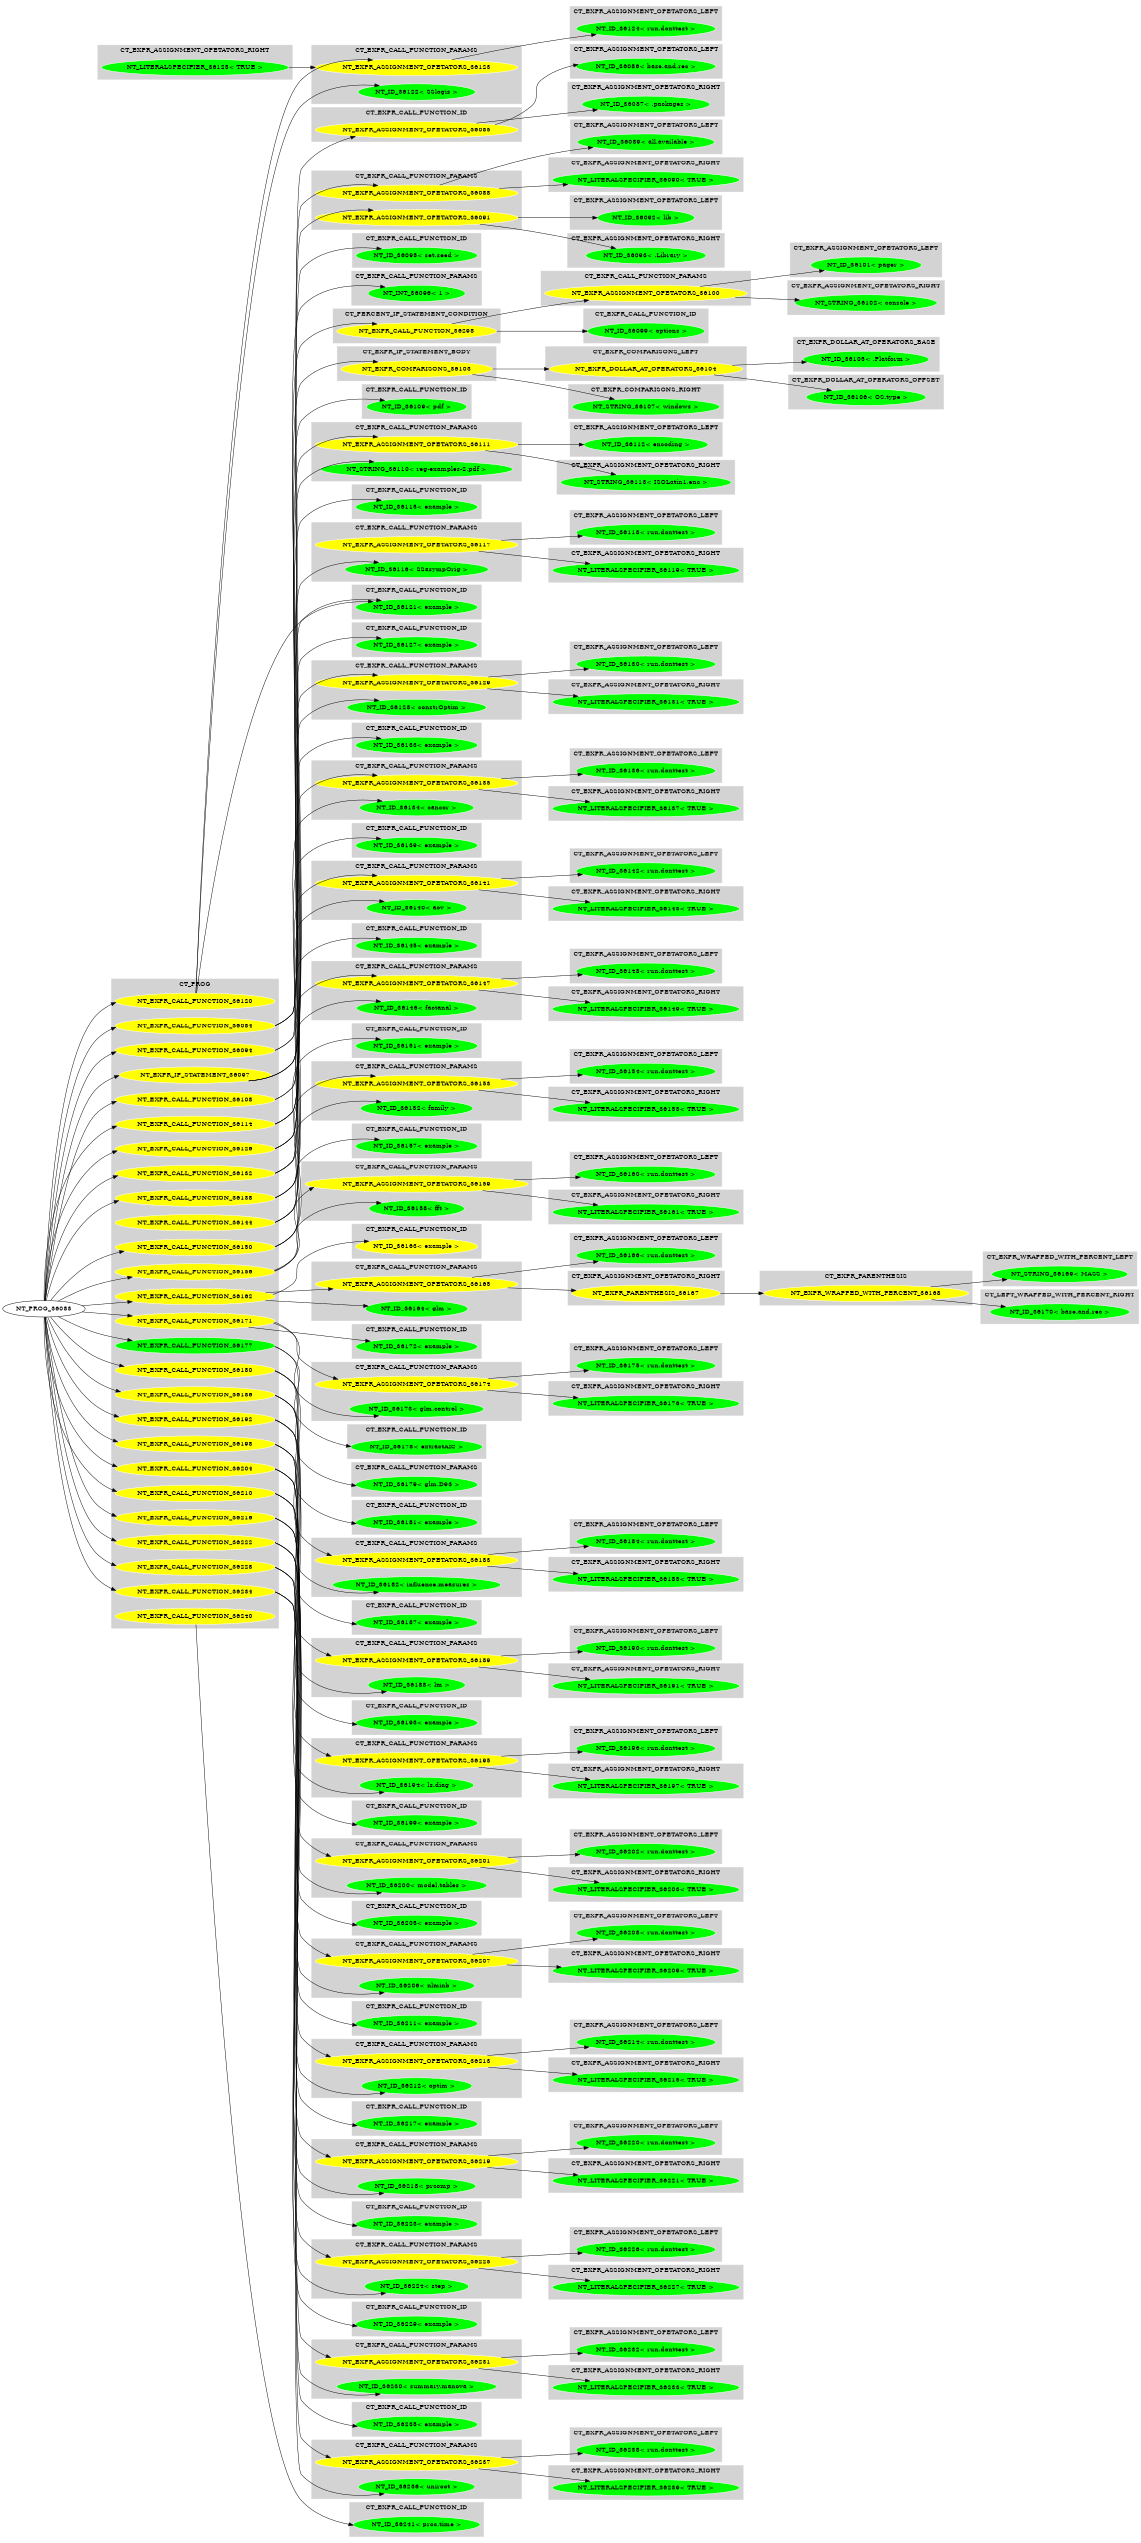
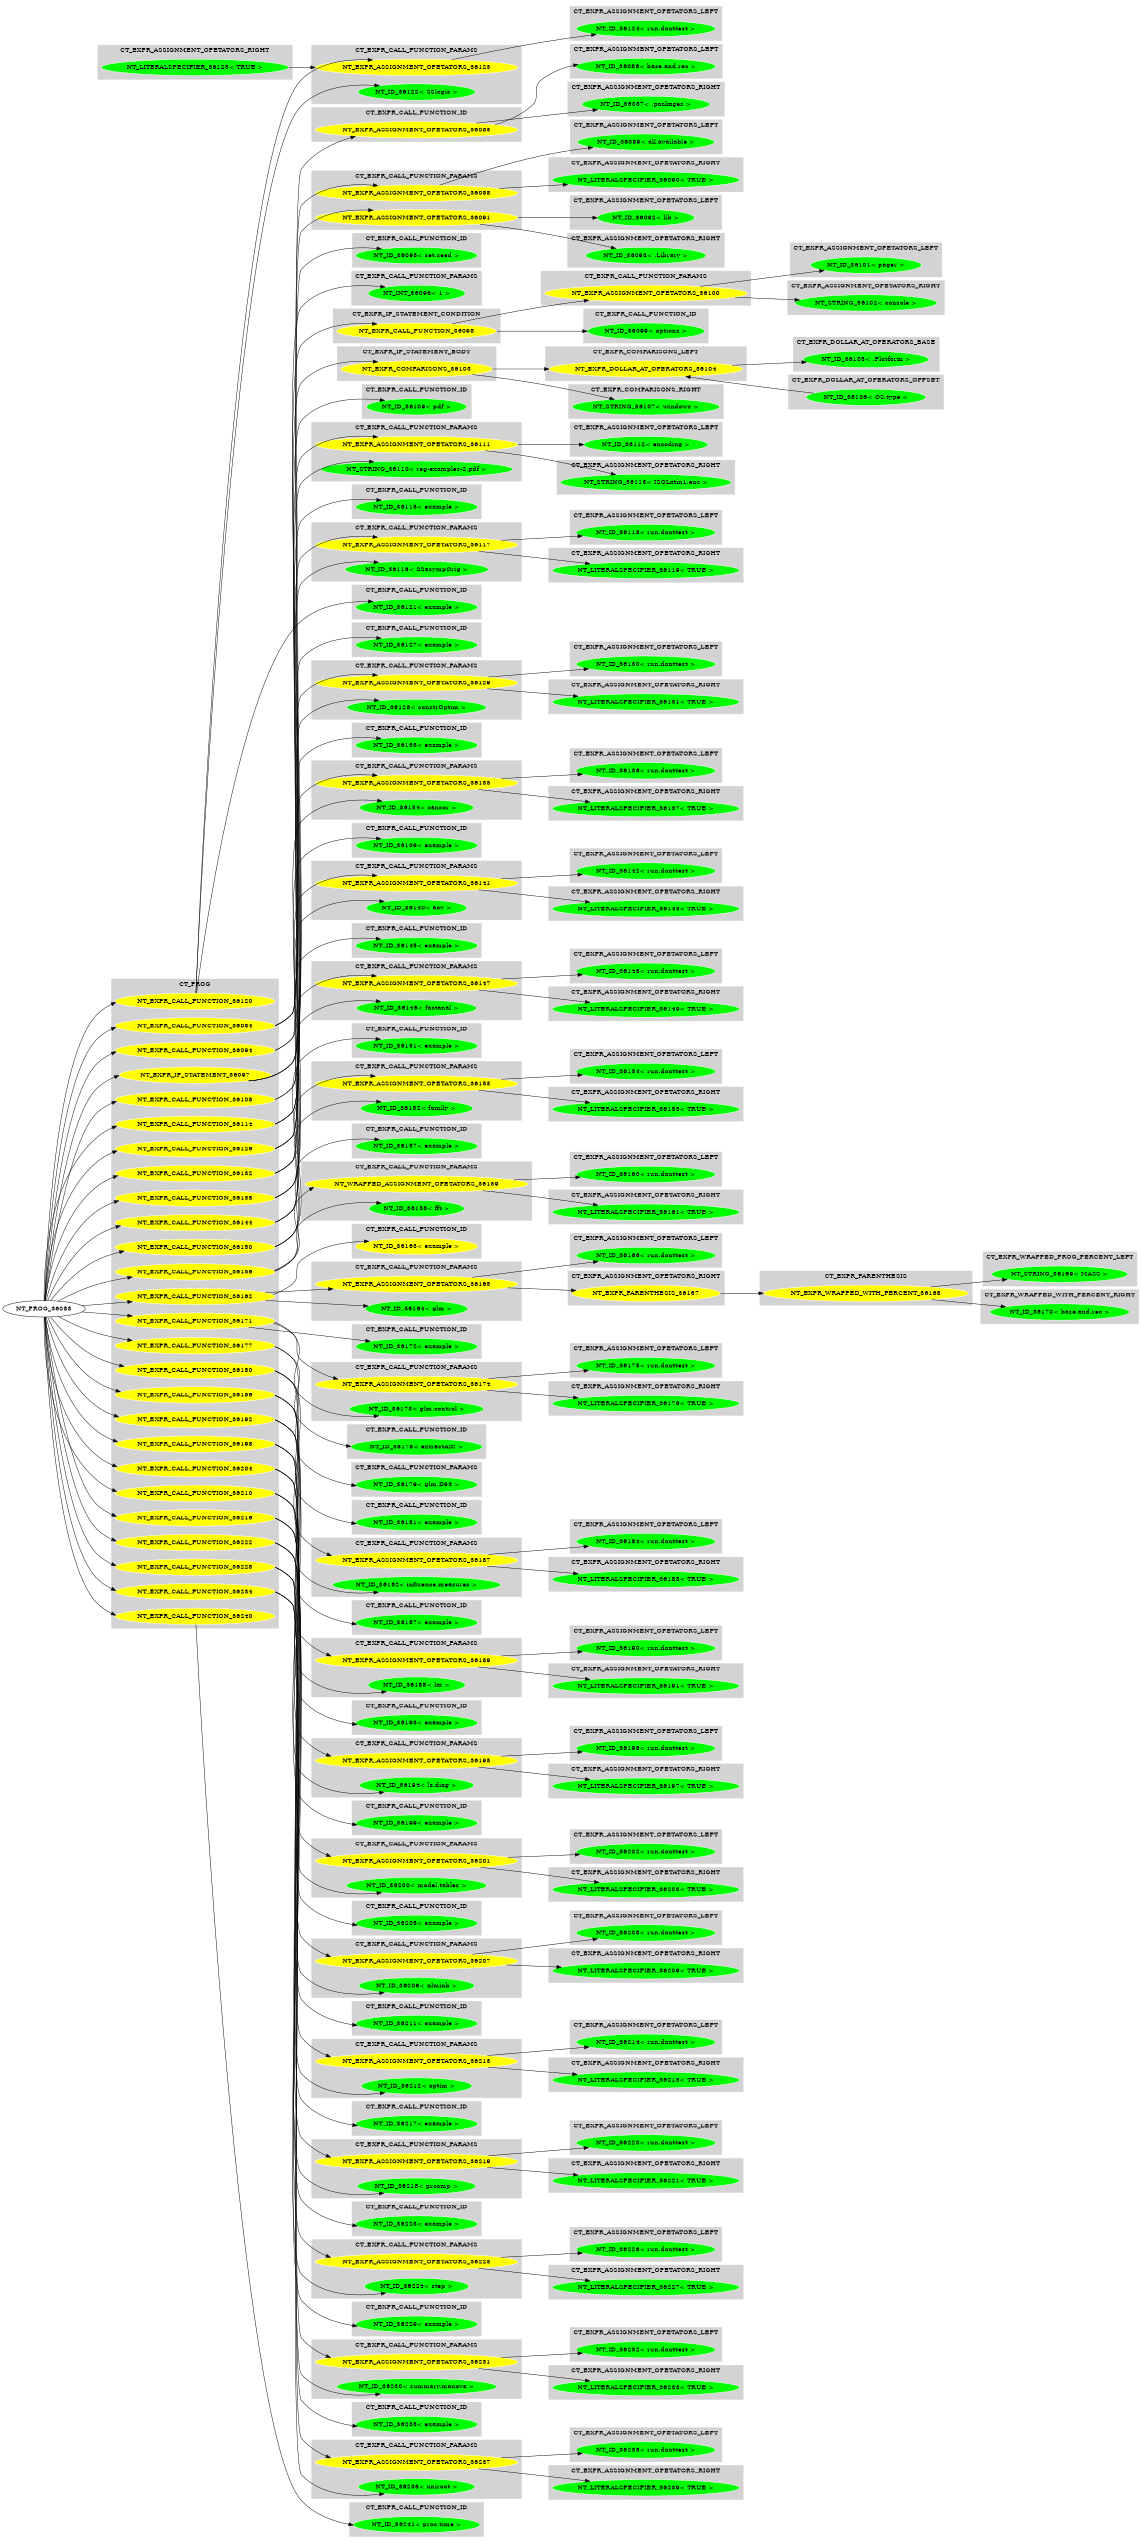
cluster "CT_PERCENT_IF_STATEMENT_CONDITION": label "CT_PERCENT_IF_STATEMENT_CONDITION" -> "CT_EXPR_IF_STATEMENT_CONDITION"
node "NT_EXPR_CALL_FUNCTION_36298": label "NT_EXPR_CALL_FUNCTION_36298" -> "NT_EXPR_CALL_FUNCTION_36098"
edge "NT_EXPR_DOLLAR_AT_OPERATORS_36104" -> "NT_ID_36106< OS.type >": reversed
edge "NT_EXPR_CALL_FUNCTION_36114" -> "NT_ID_36121< example >": now "NT_EXPR_CALL_FUNCTION_36114" -> "NT_EXPR_ASSIGNMENT_OPETATORS_36117"
node "NT_EXPR_ASSIGNMENT_OPETATORS_36159": label "NT_EXPR_ASSIGNMENT_OPETATORS_36159" -> "NT_WRAPPED_ASSIGNMENT_OPETATORS_36159"
edge "NT_PROG_36083" -> "NT_EXPR_CALL_FUNCTION_36144": added
cluster "CT_EXPR_WRAPPED_WITH_PERCENT_LEFT": label "CT_EXPR_WRAPPED_WITH_PERCENT_LEFT" -> "CT_EXPR_WRAPPED_PROG_PERCENT_LEFT"
cluster "CT_LEFT_WRAPPED_WITH_PERCENT_RIGHT": label "CT_LEFT_WRAPPED_WITH_PERCENT_RIGHT" -> "CT_EXPR_WRAPPED_WITH_PERCENT_RIGHT"
node "NT_EXPR_CALL_FUNCTION_36177": fillcolor green -> yellow
edge "NT_PROG_36083" -> "NT_EXPR_CALL_FUNCTION_36240": added
node "NT_EXPR_ASSIGNMENT_OPETATORS_36183": label "NT_EXPR_ASSIGNMENT_OPETATORS_36183" -> "NT_EXPR_ASSIGNMENT_OPETATORS_36187"
